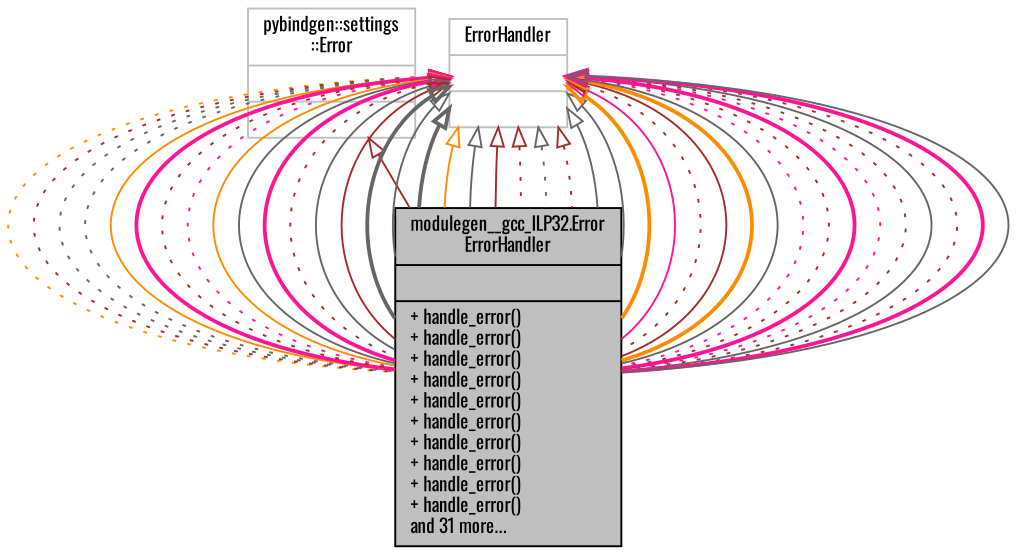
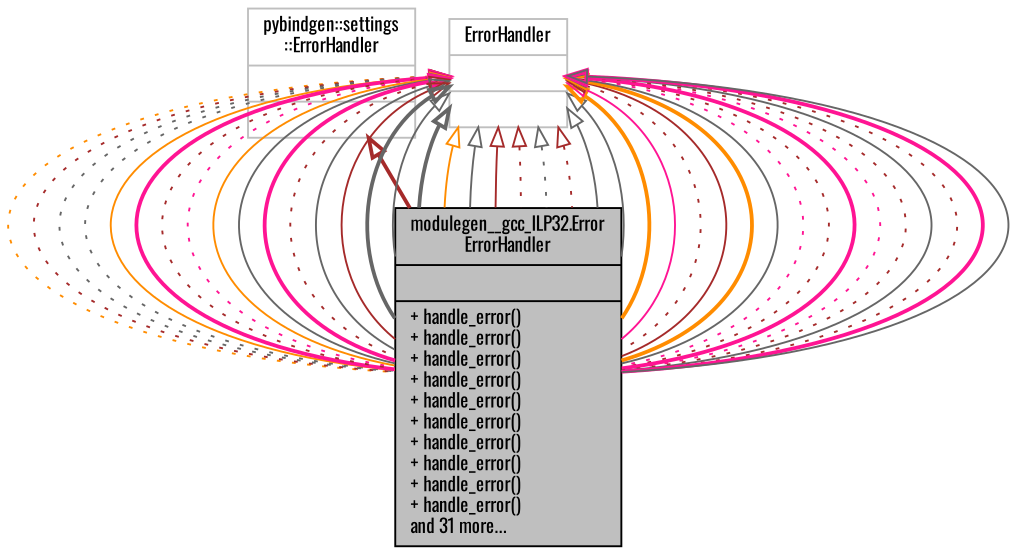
node "pybindgen::settings": text "::Error" -> "::ErrorHandler"
edge "modulegen__gcc_ILP32.Error" -> "pybindgen::settings": style solid -> bold
